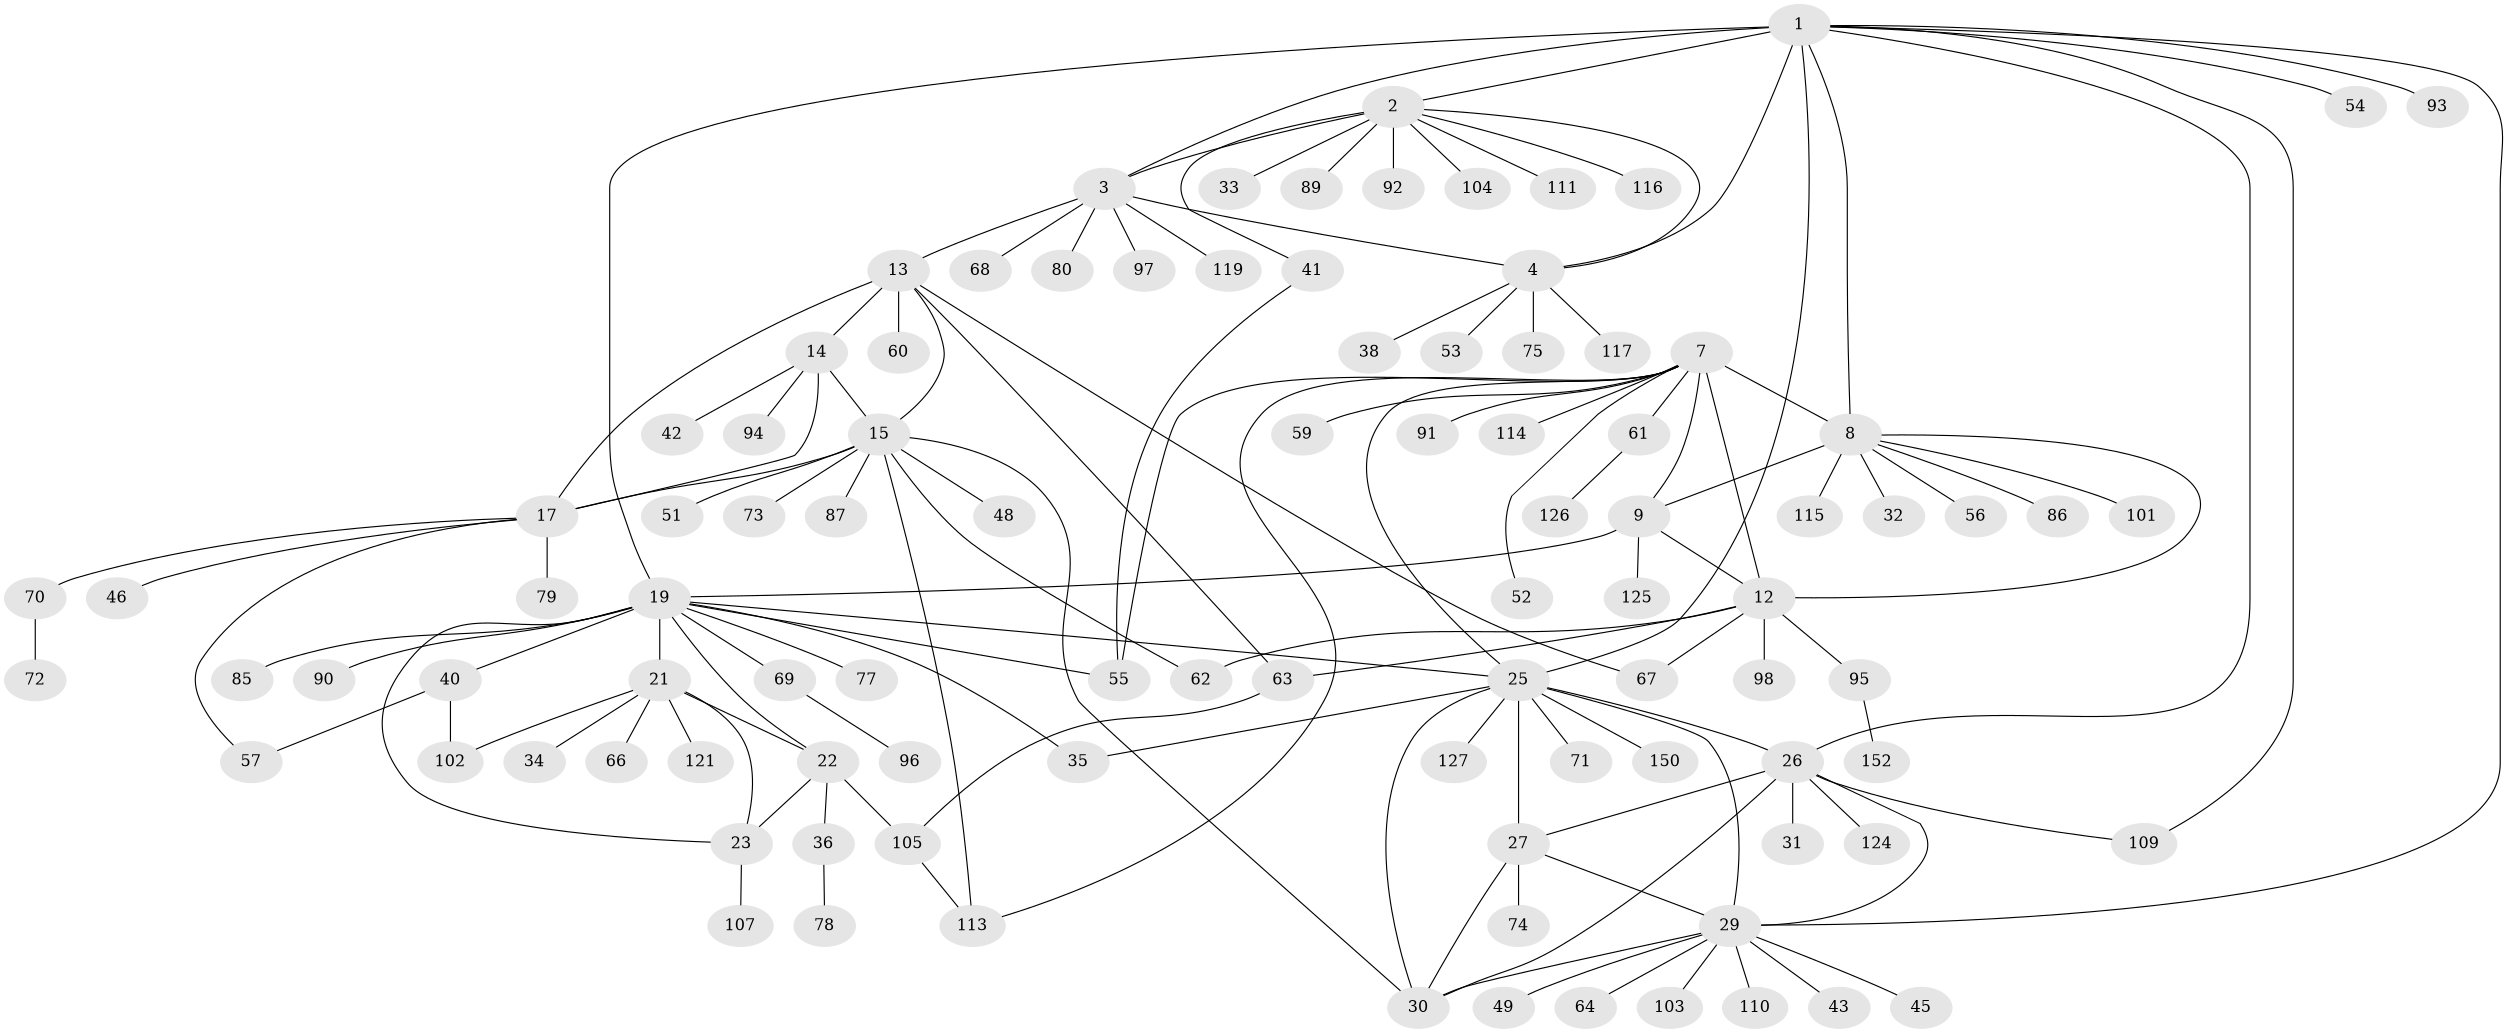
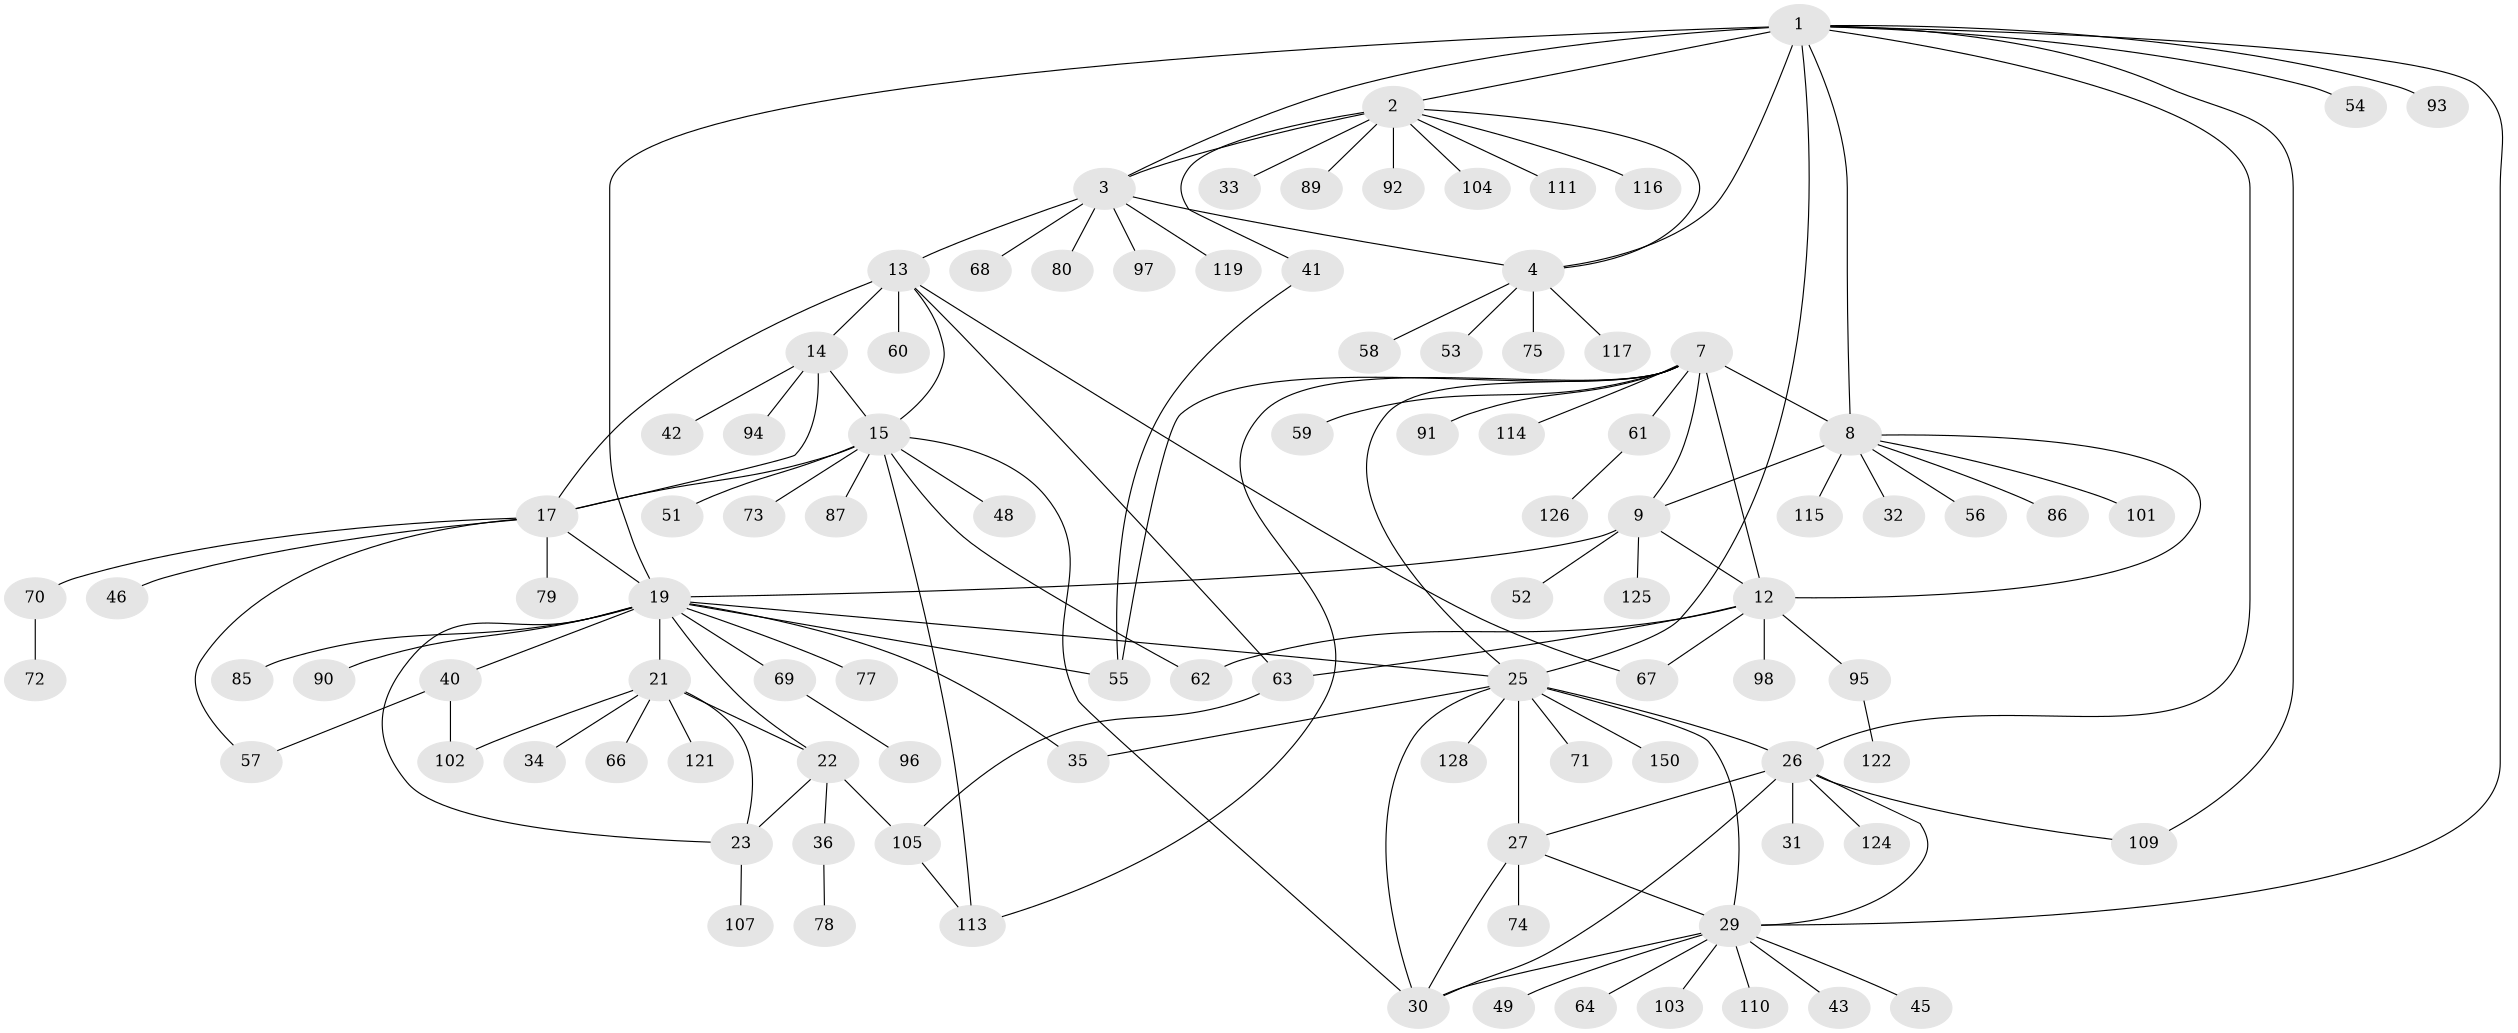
node "38": label "38" -> "58"
edge "7" -- "52": now "9" -- "52"
edge "17" -- "19": added
node "127": label "127" -> "128"
node "152": label "152" -> "122"
